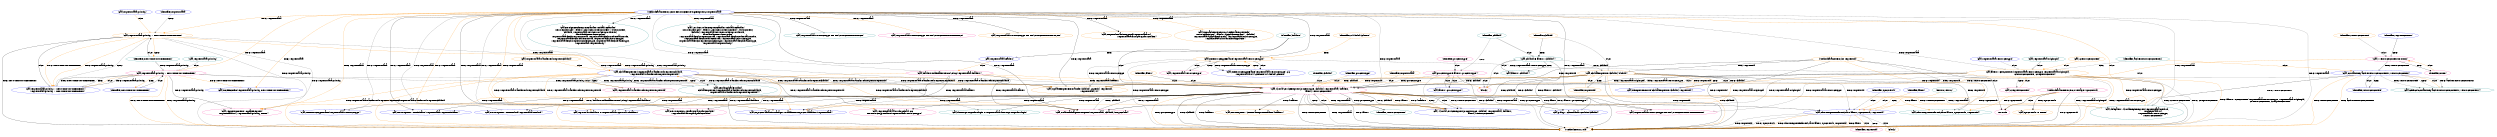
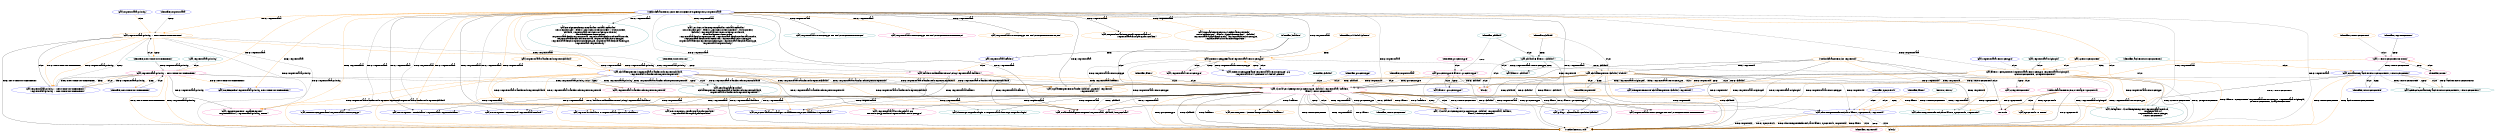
node "(Identifier,is_shutdown_)": added
edge "(Call,process_type = filter_->process_type())" -> "(Call,filter_->process_type())": label "AST: " -> "CFG: "
